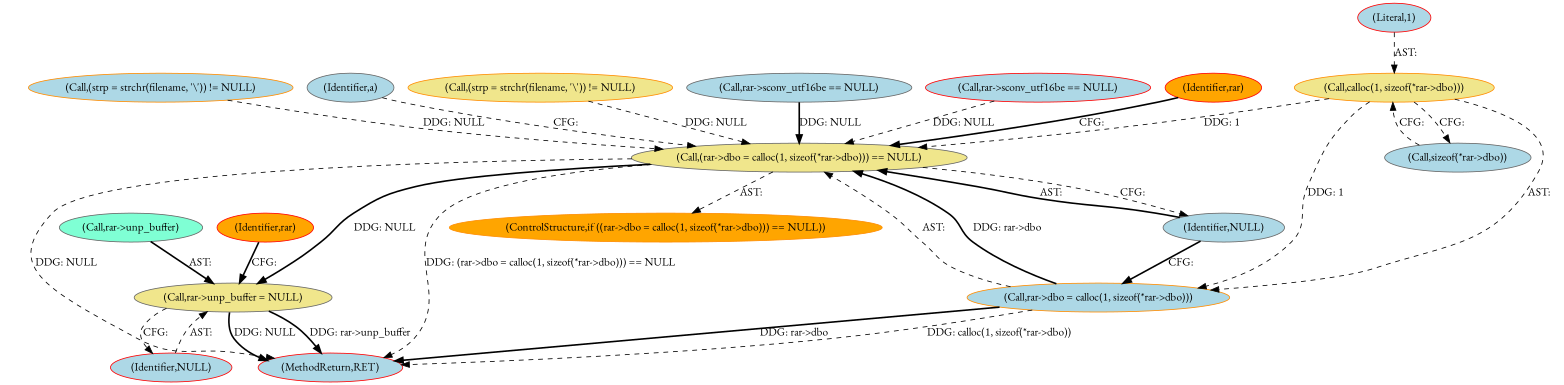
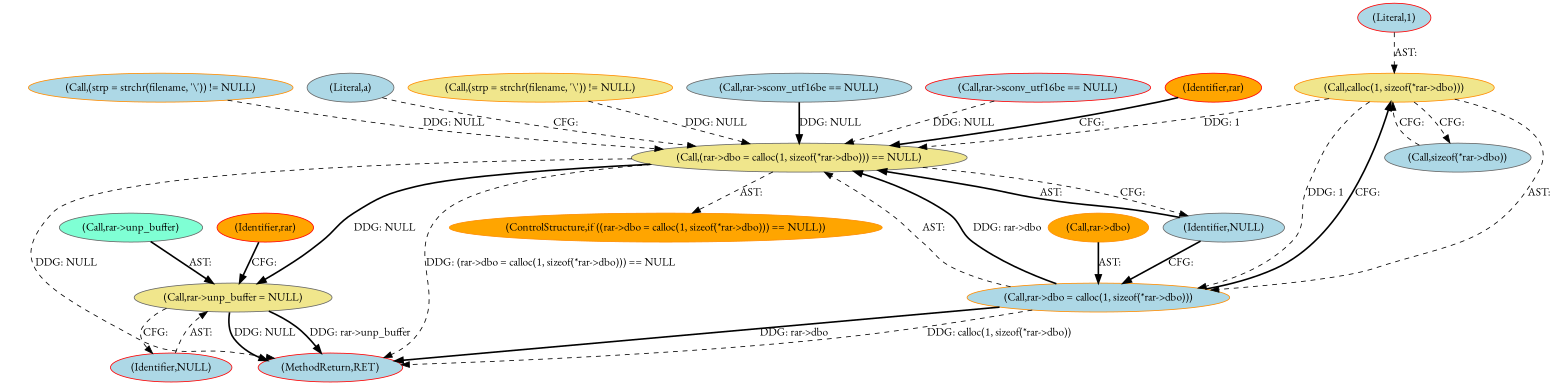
node "(Identifier,a)": label "(Identifier,a)" -> "(Literal,a)"
node "(Call,rar->dbo)": added
edge "(Call,rar->dbo = calloc(1, sizeof(*rar->dbo)))" -> "(Call,calloc(1, sizeof(*rar->dbo)))": added, label "CFG:"
